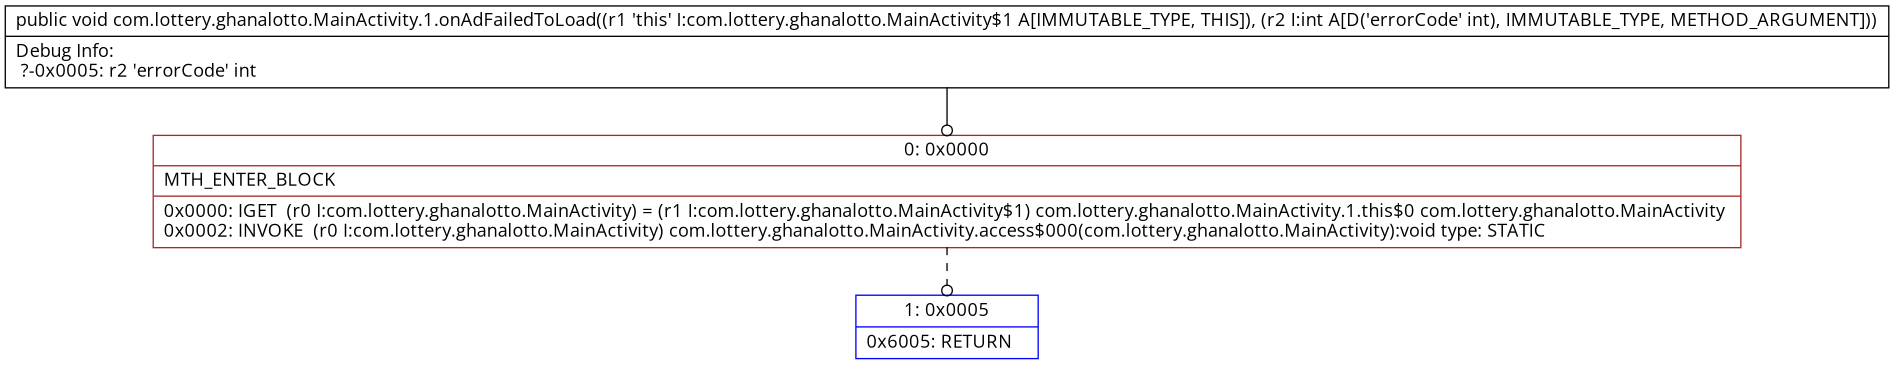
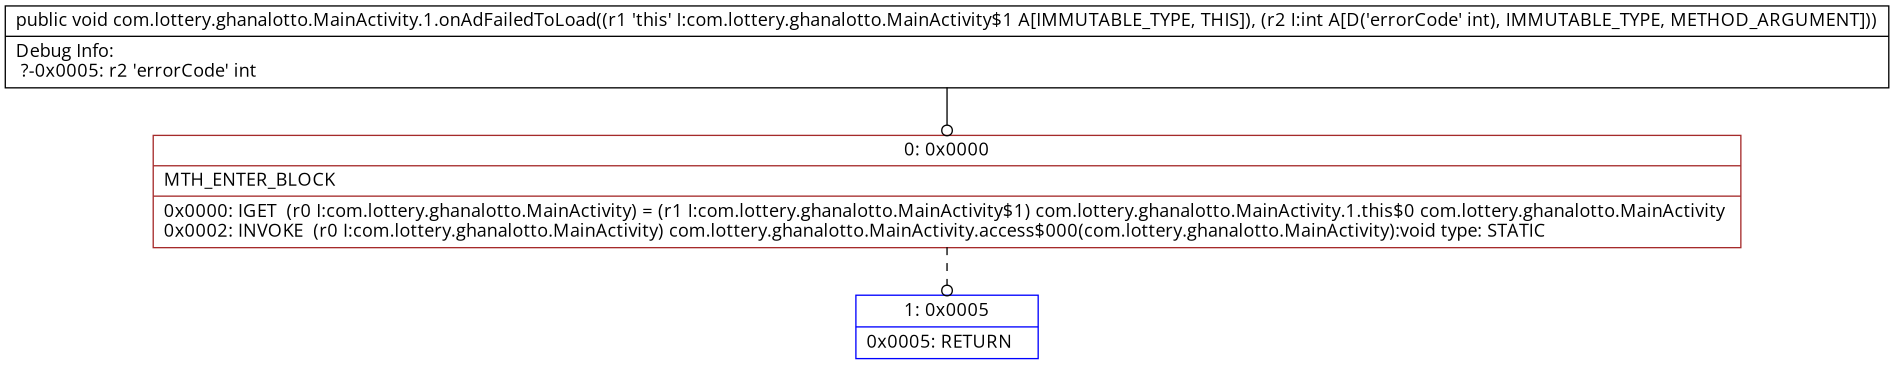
node "1: 0x0005": text "0x6005: RETURN" -> "0x0005: RETURN"
